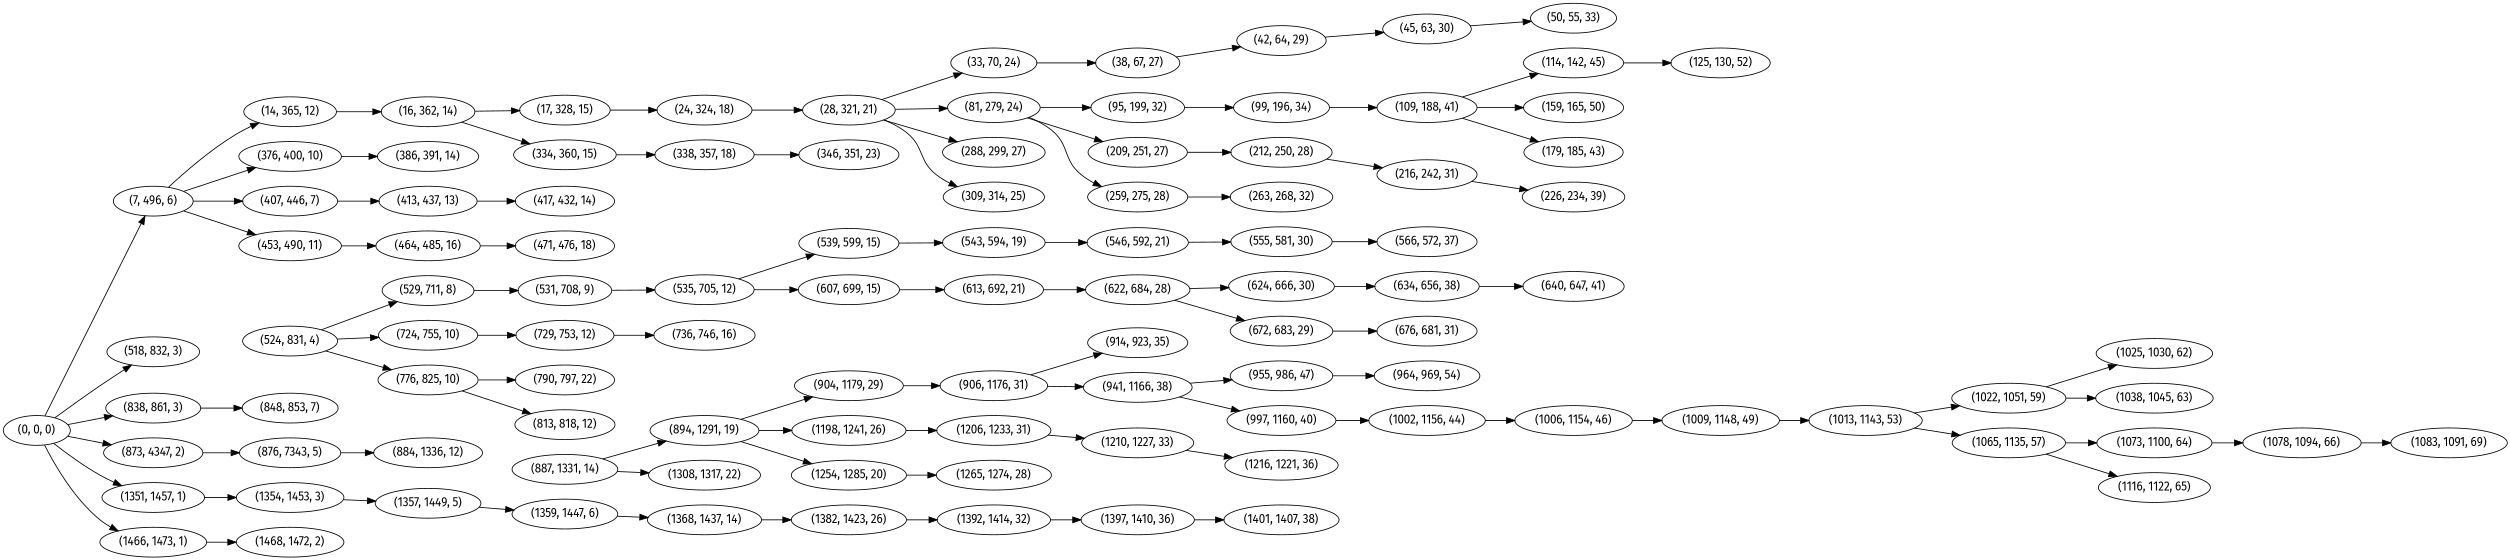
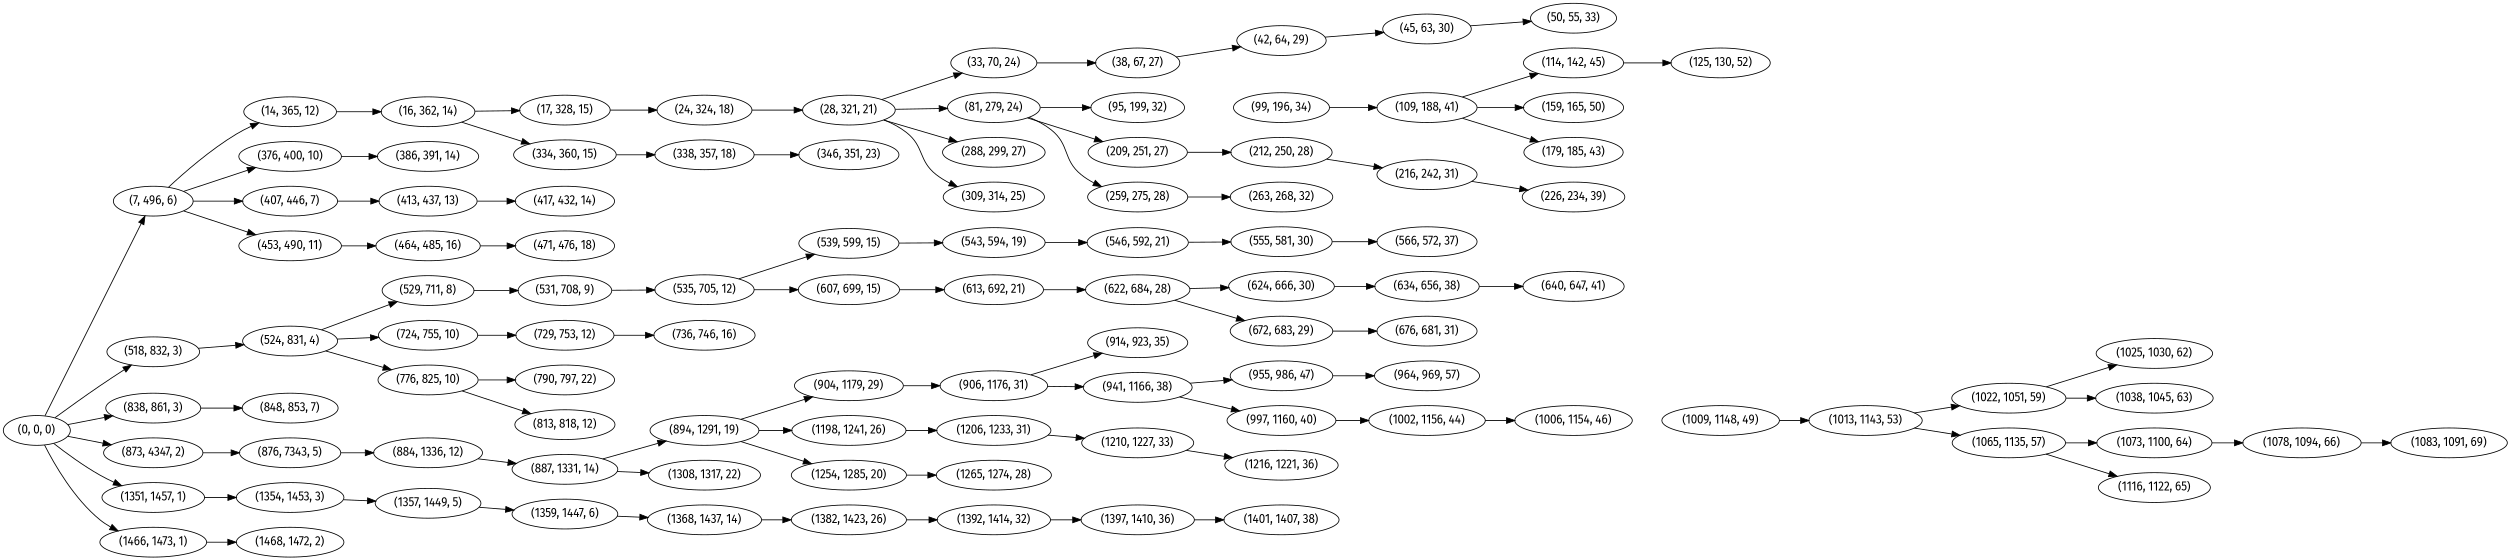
edge "(95, 199, 32)" -> "(99, 196, 34)": removed
edge "(518, 832, 3)" -> "(524, 831, 4)": added
node "(964, 969, 54)": label "(964, 969, 54)" -> "(964, 969, 57)"
edge "(1006, 1154, 46)" -> "(1009, 1148, 49)": removed
edge "(884, 1336, 12)" -> "(887, 1331, 14)": added
